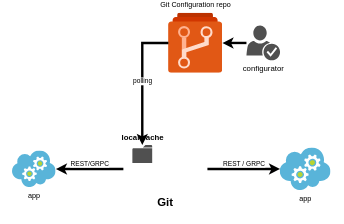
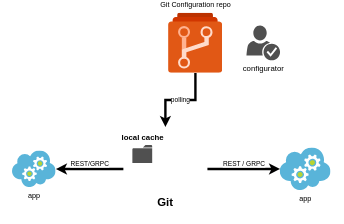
edge "configurator" -> "Git Configuration repo": removed
edge "Git Configuration repo" -> "local cache": now "Git Configuration repo" -> "Git"
